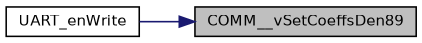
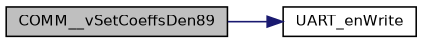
edge "UART_enWrite" -> "COMM__vSetCoeffsDen89": reversed
